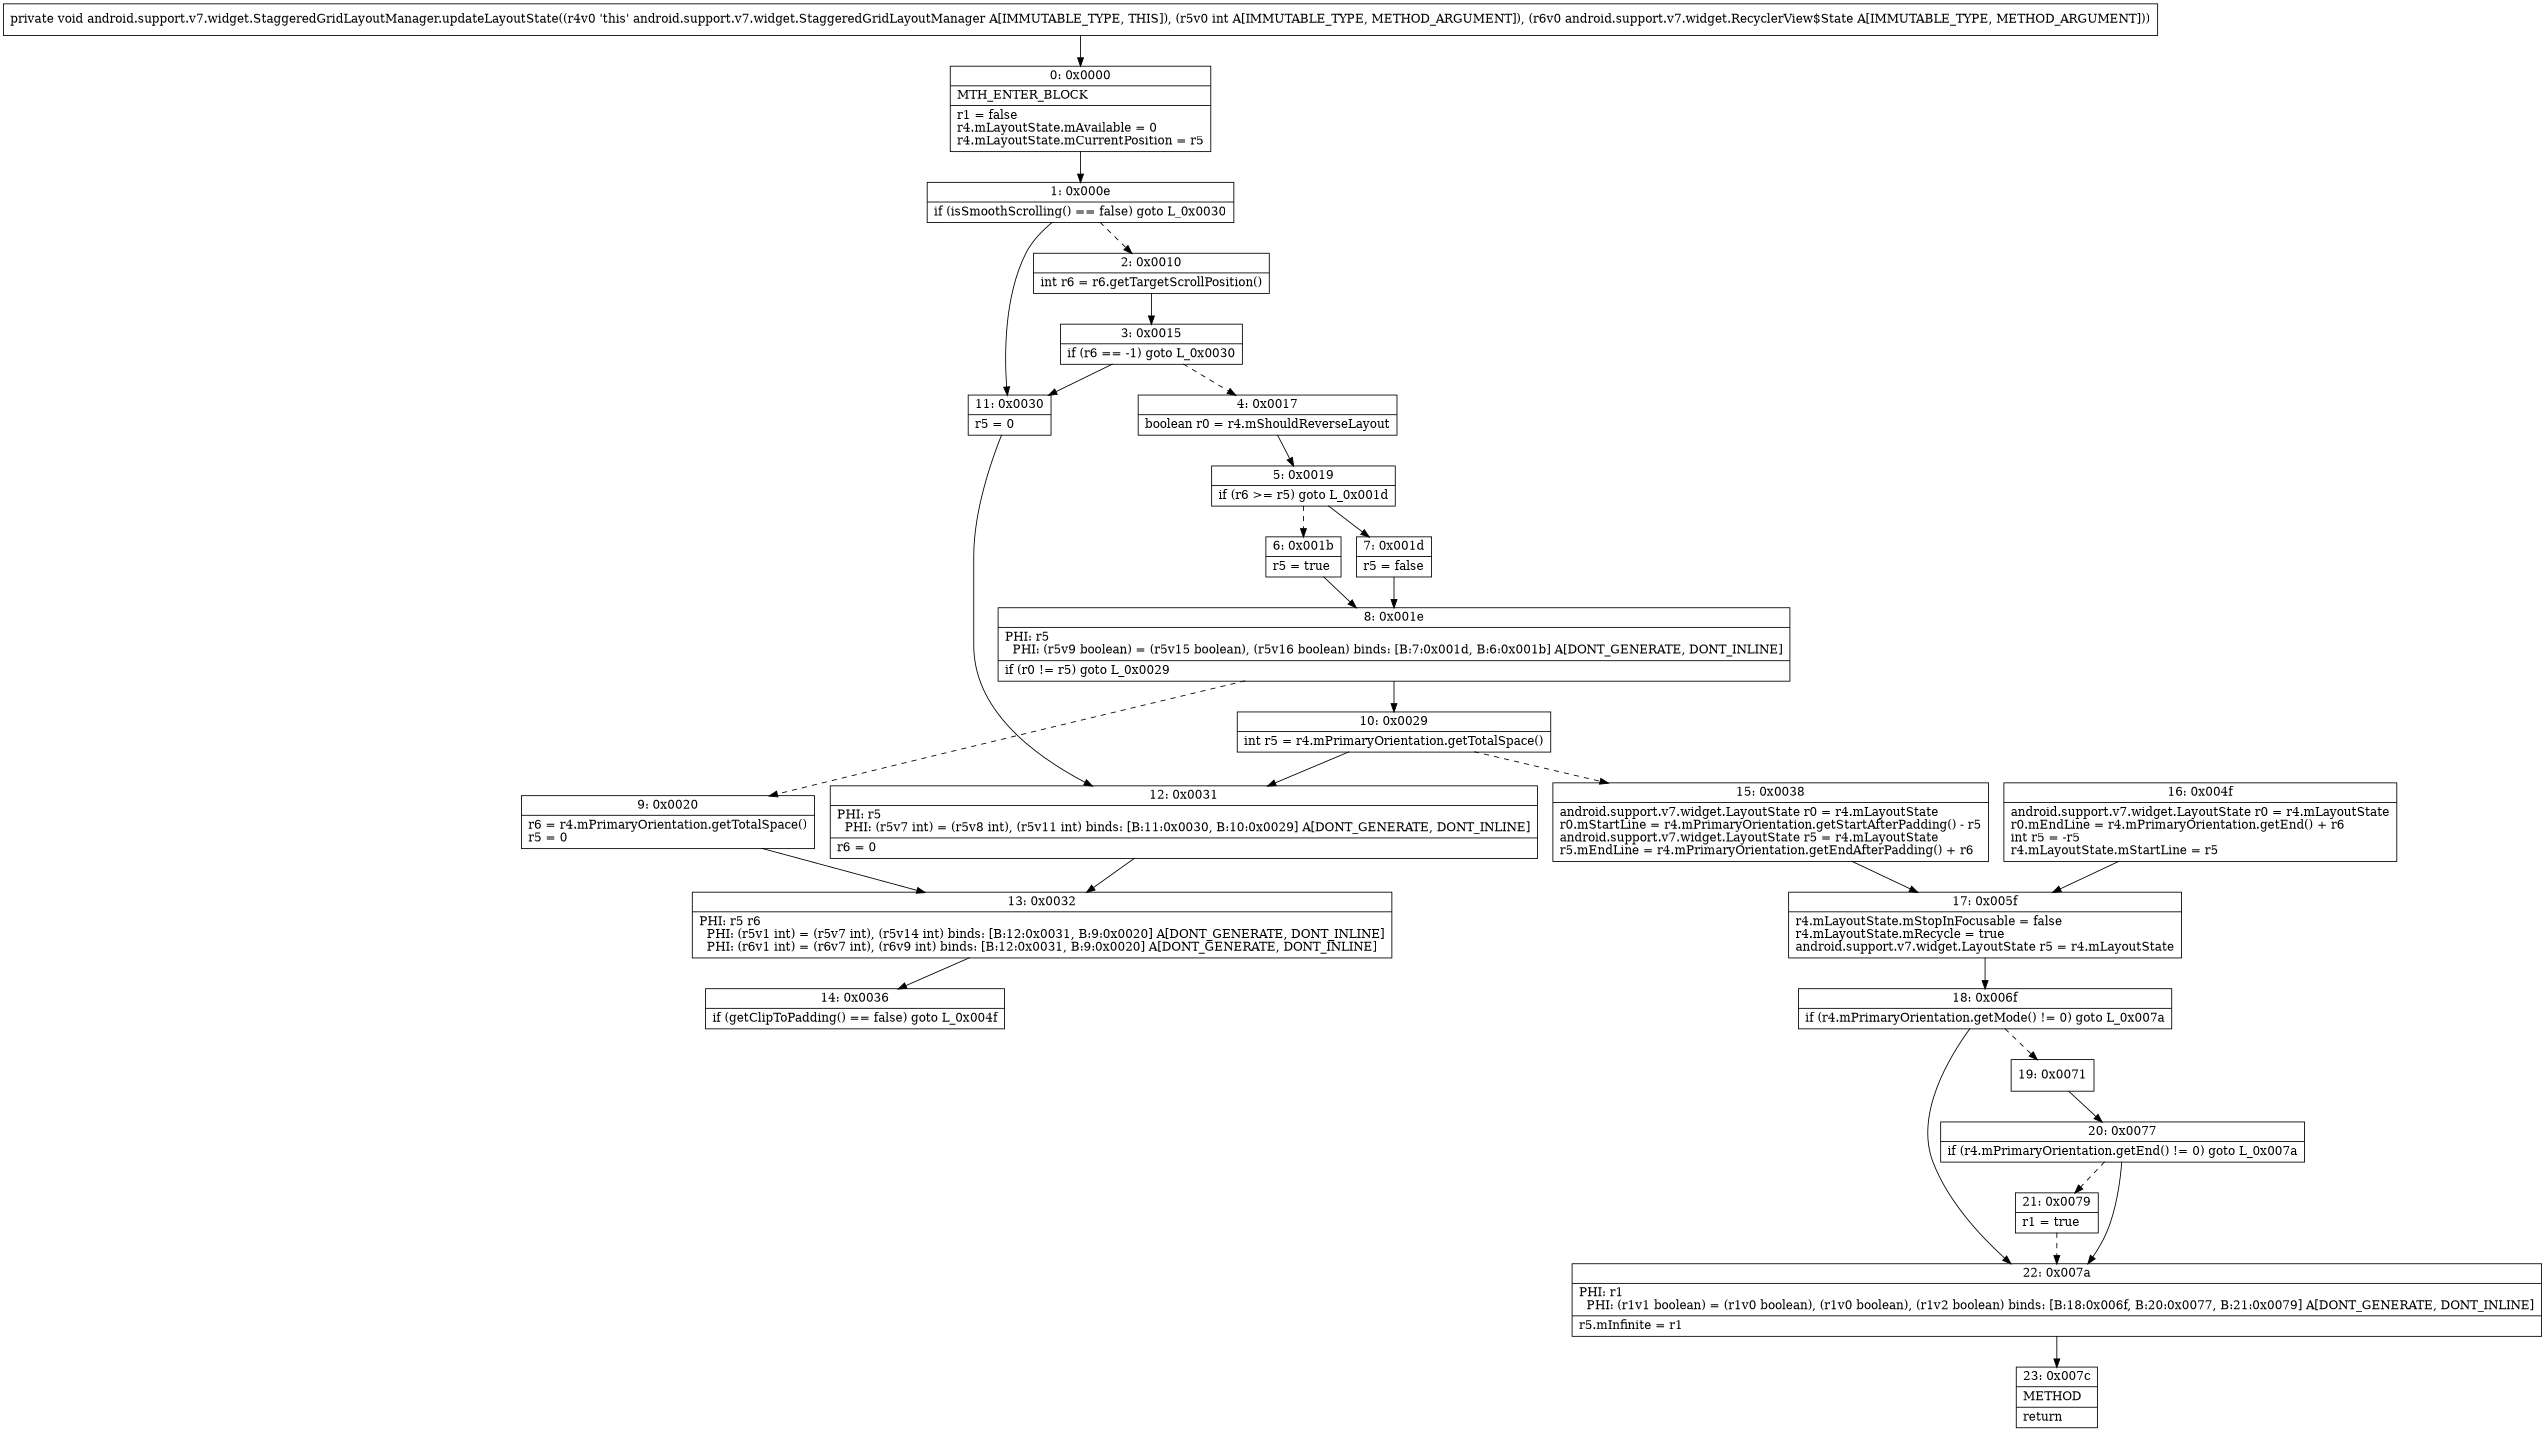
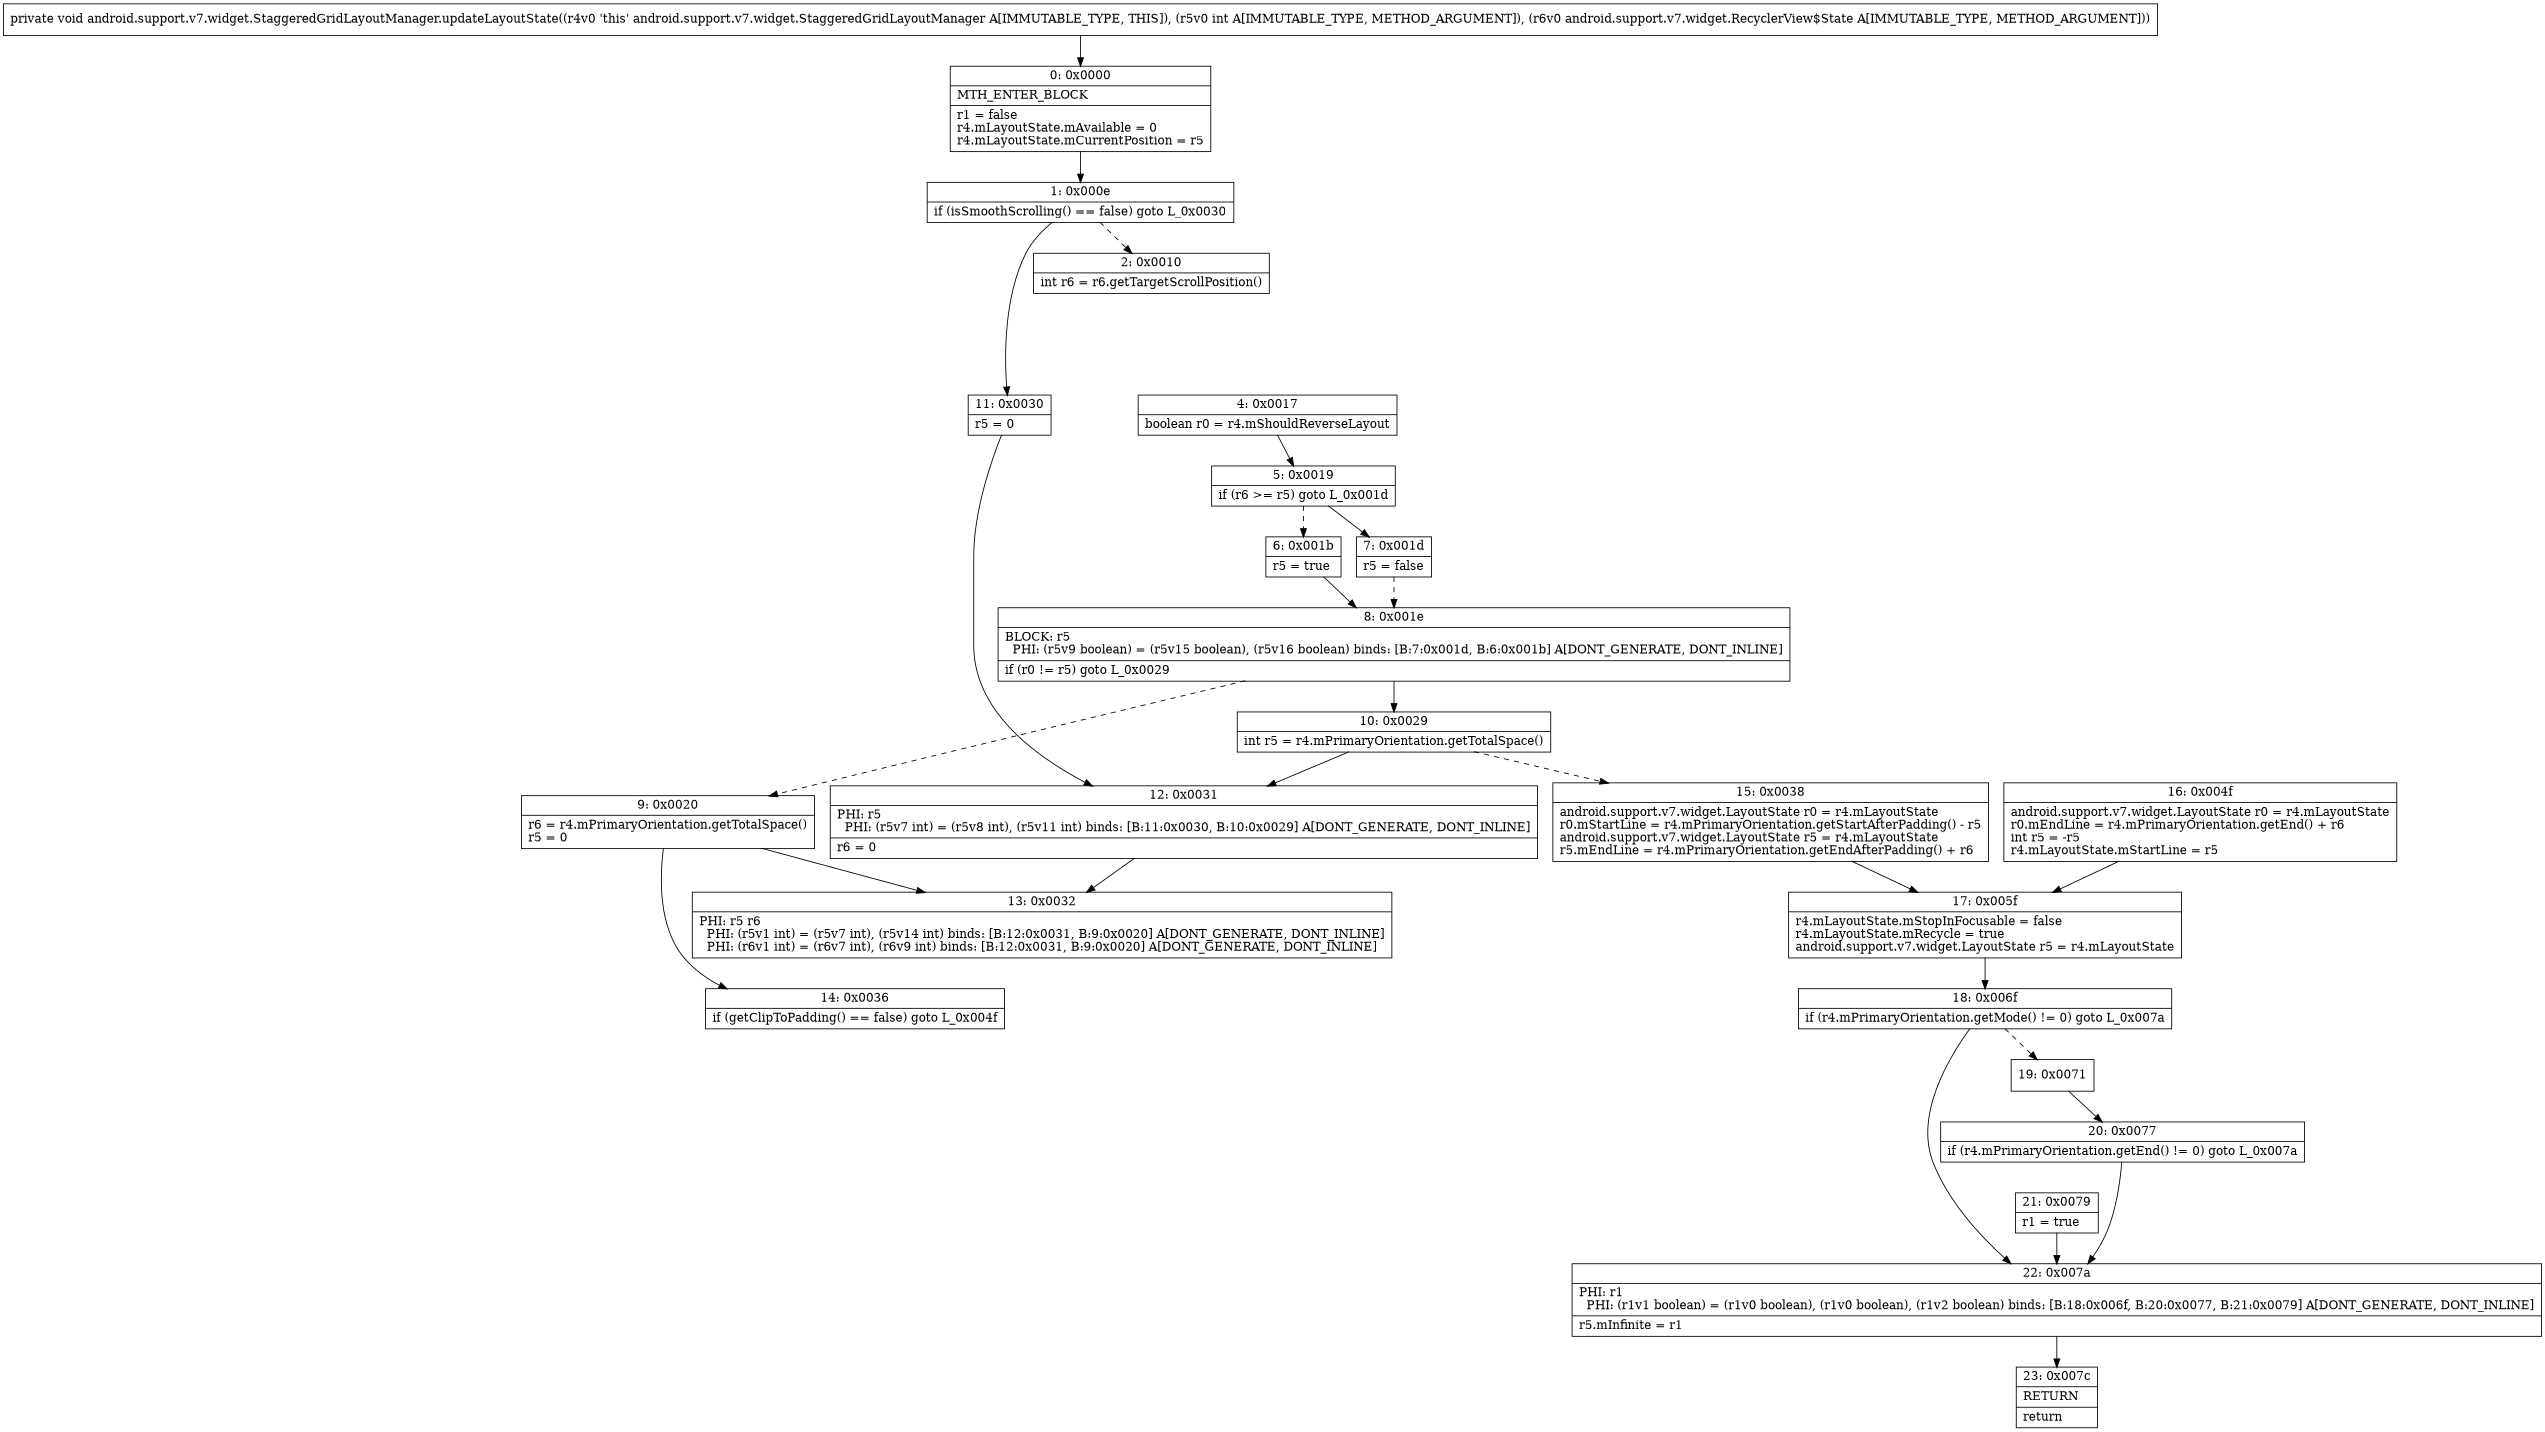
node "3: 0x0015": removed
edge "7: 0x001d" -> "8: 0x001e": style solid -> dashed
node "8: 0x001e": text "PHI: r5" -> "BLOCK: r5"
edge "13: 0x0032" -> "14: 0x0036": now "9: 0x0020" -> "14: 0x0036"
edge "20: 0x0077" -> "21: 0x0079": removed
edge "21: 0x0079" -> "22: 0x007a": style dashed -> solid
node "23: 0x007c": text "METHOD" -> "RETURN"
